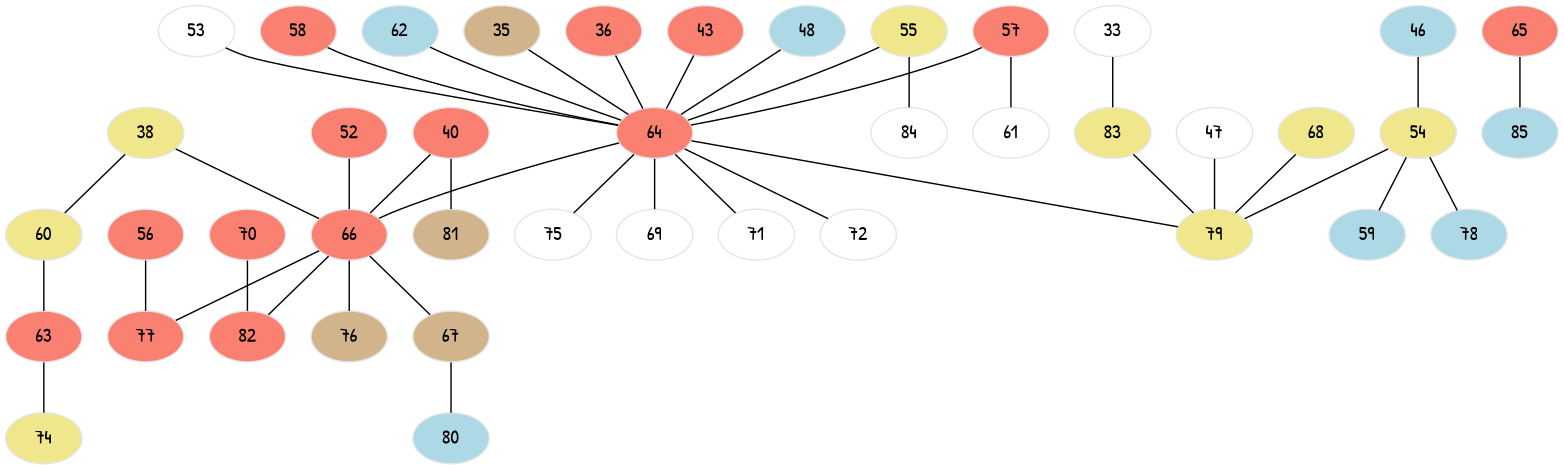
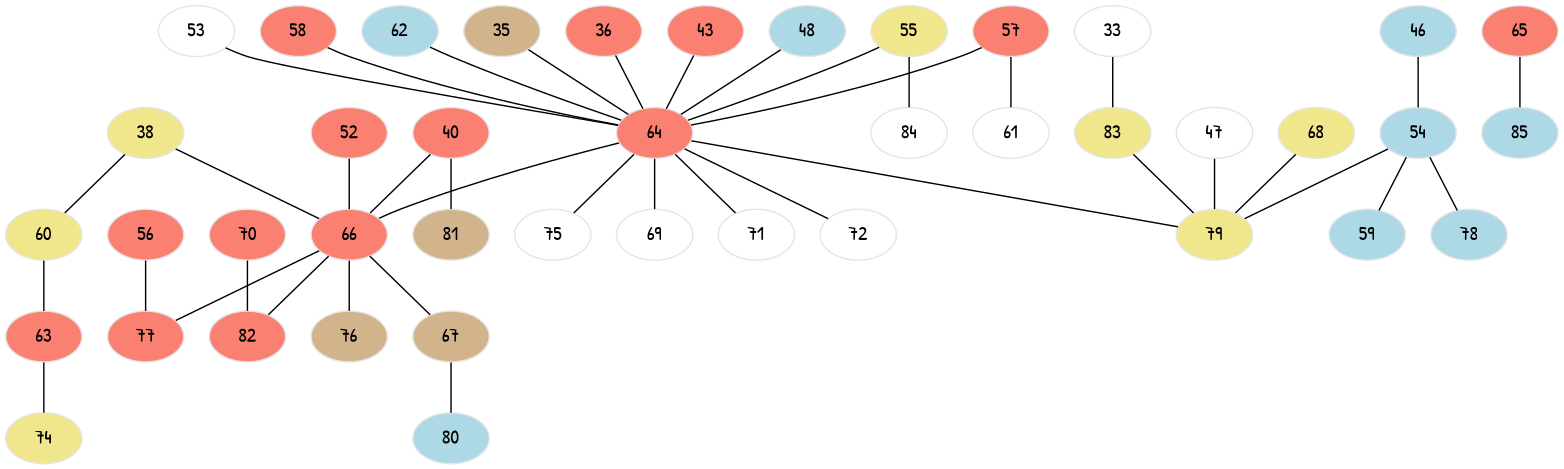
node "54": fillcolor khaki -> lightblue
